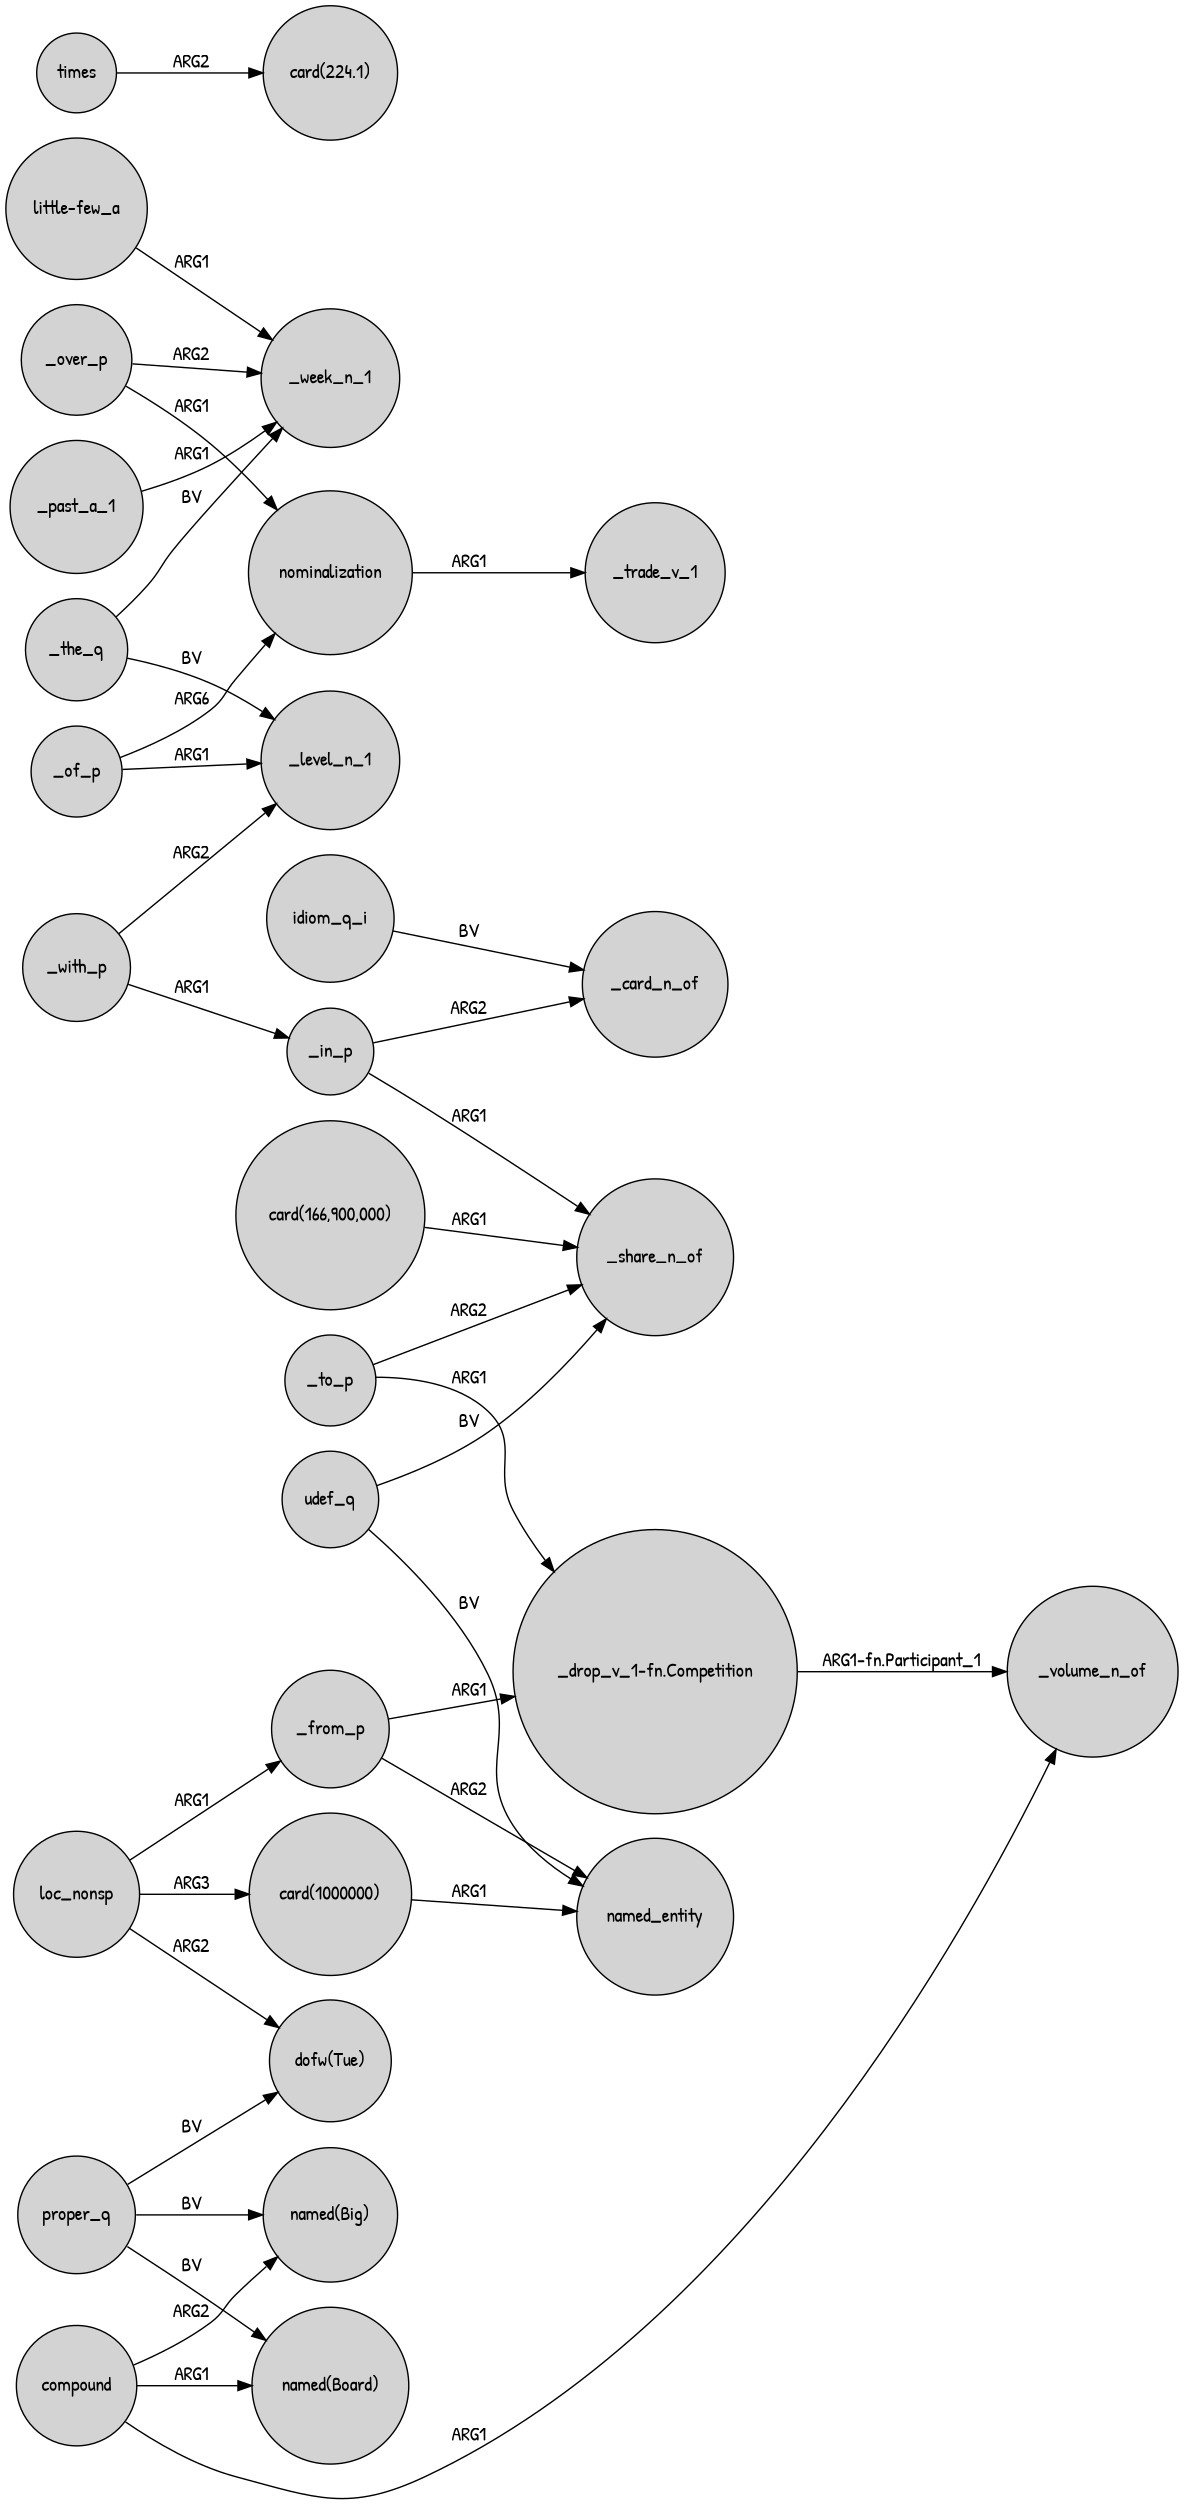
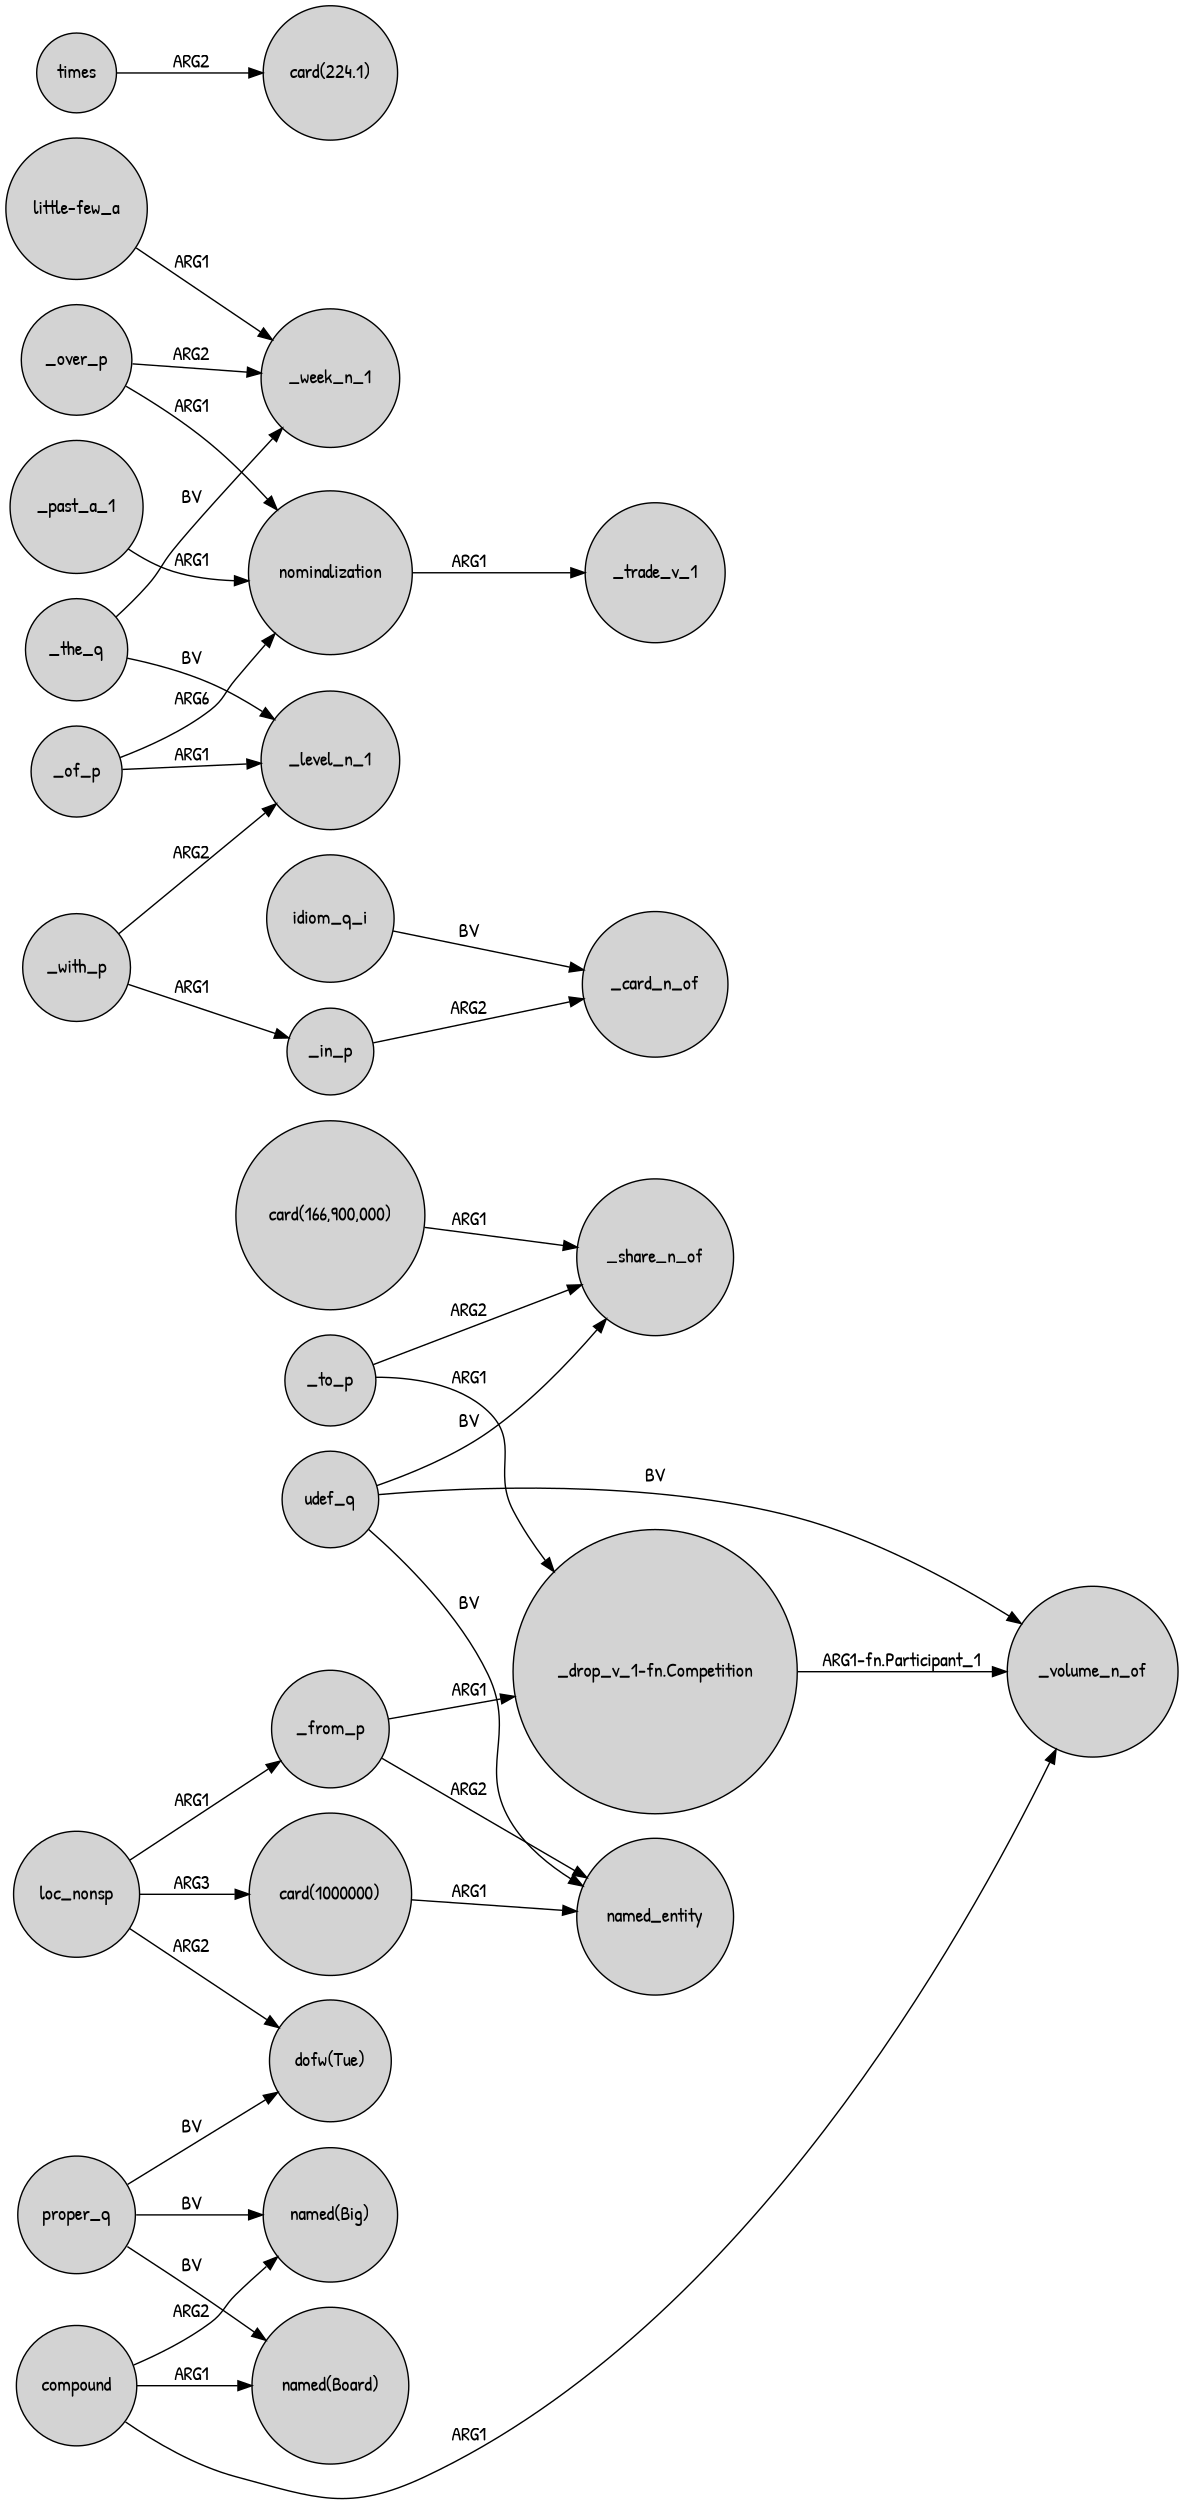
edge "_past_a_1" -> "_week_n_1": now "_past_a_1" -> "nominalization"
edge "_in_p" -> "_share_n_of": removed, label "ARG1"
edge "udef_q" -> "_volume_n_of": added, label "BV"
